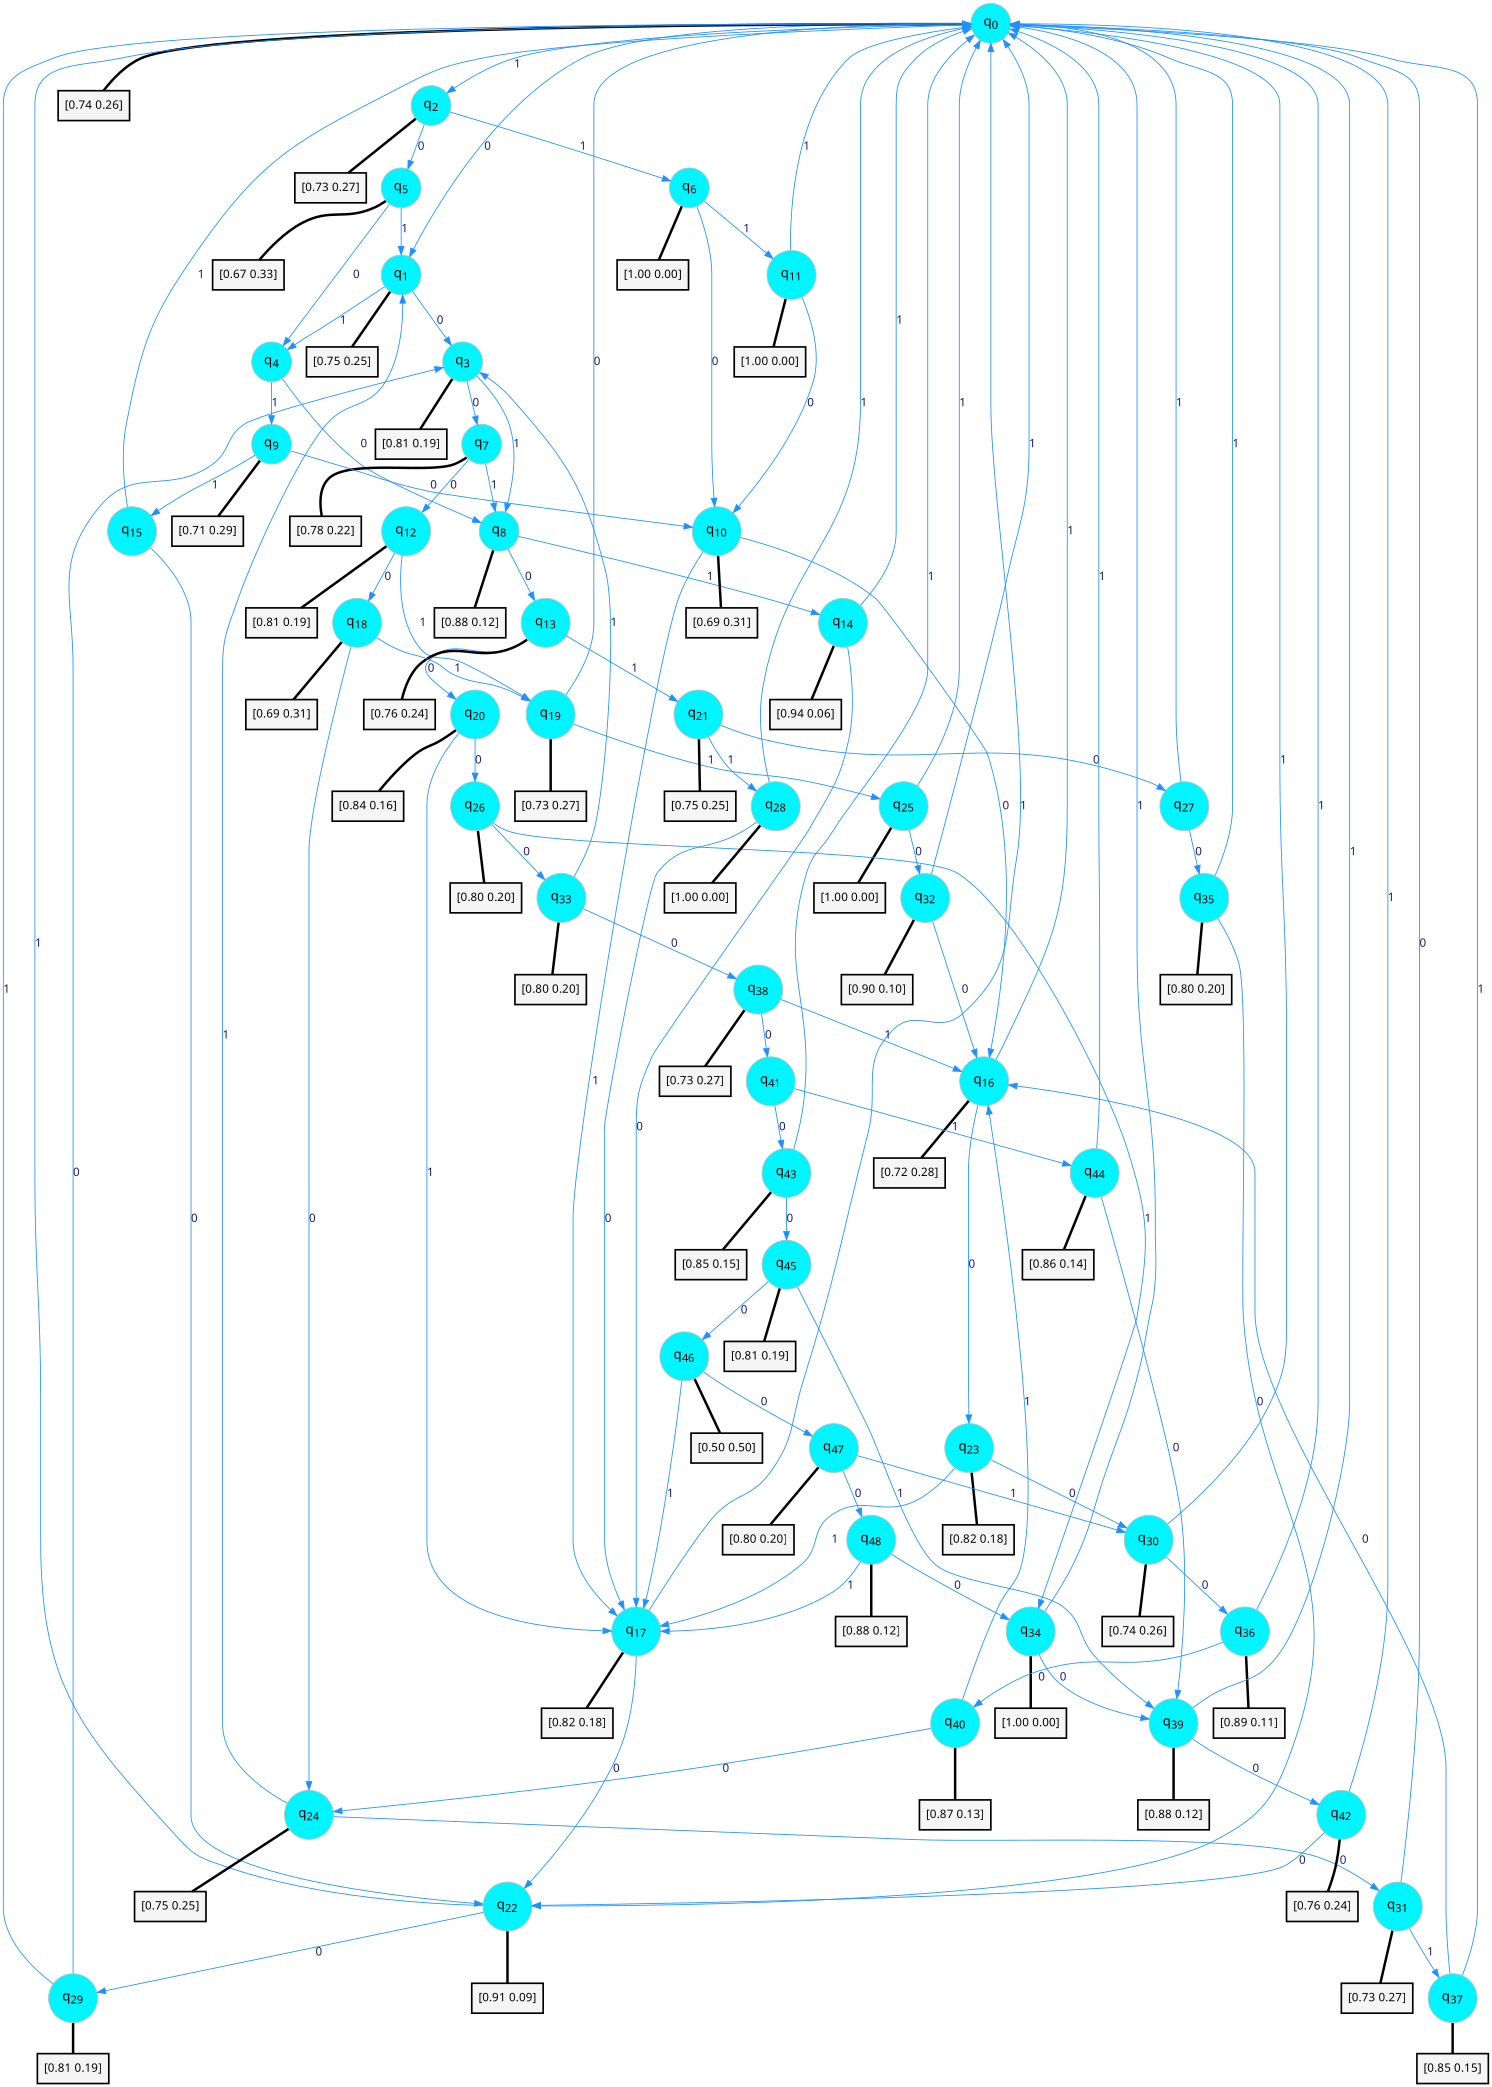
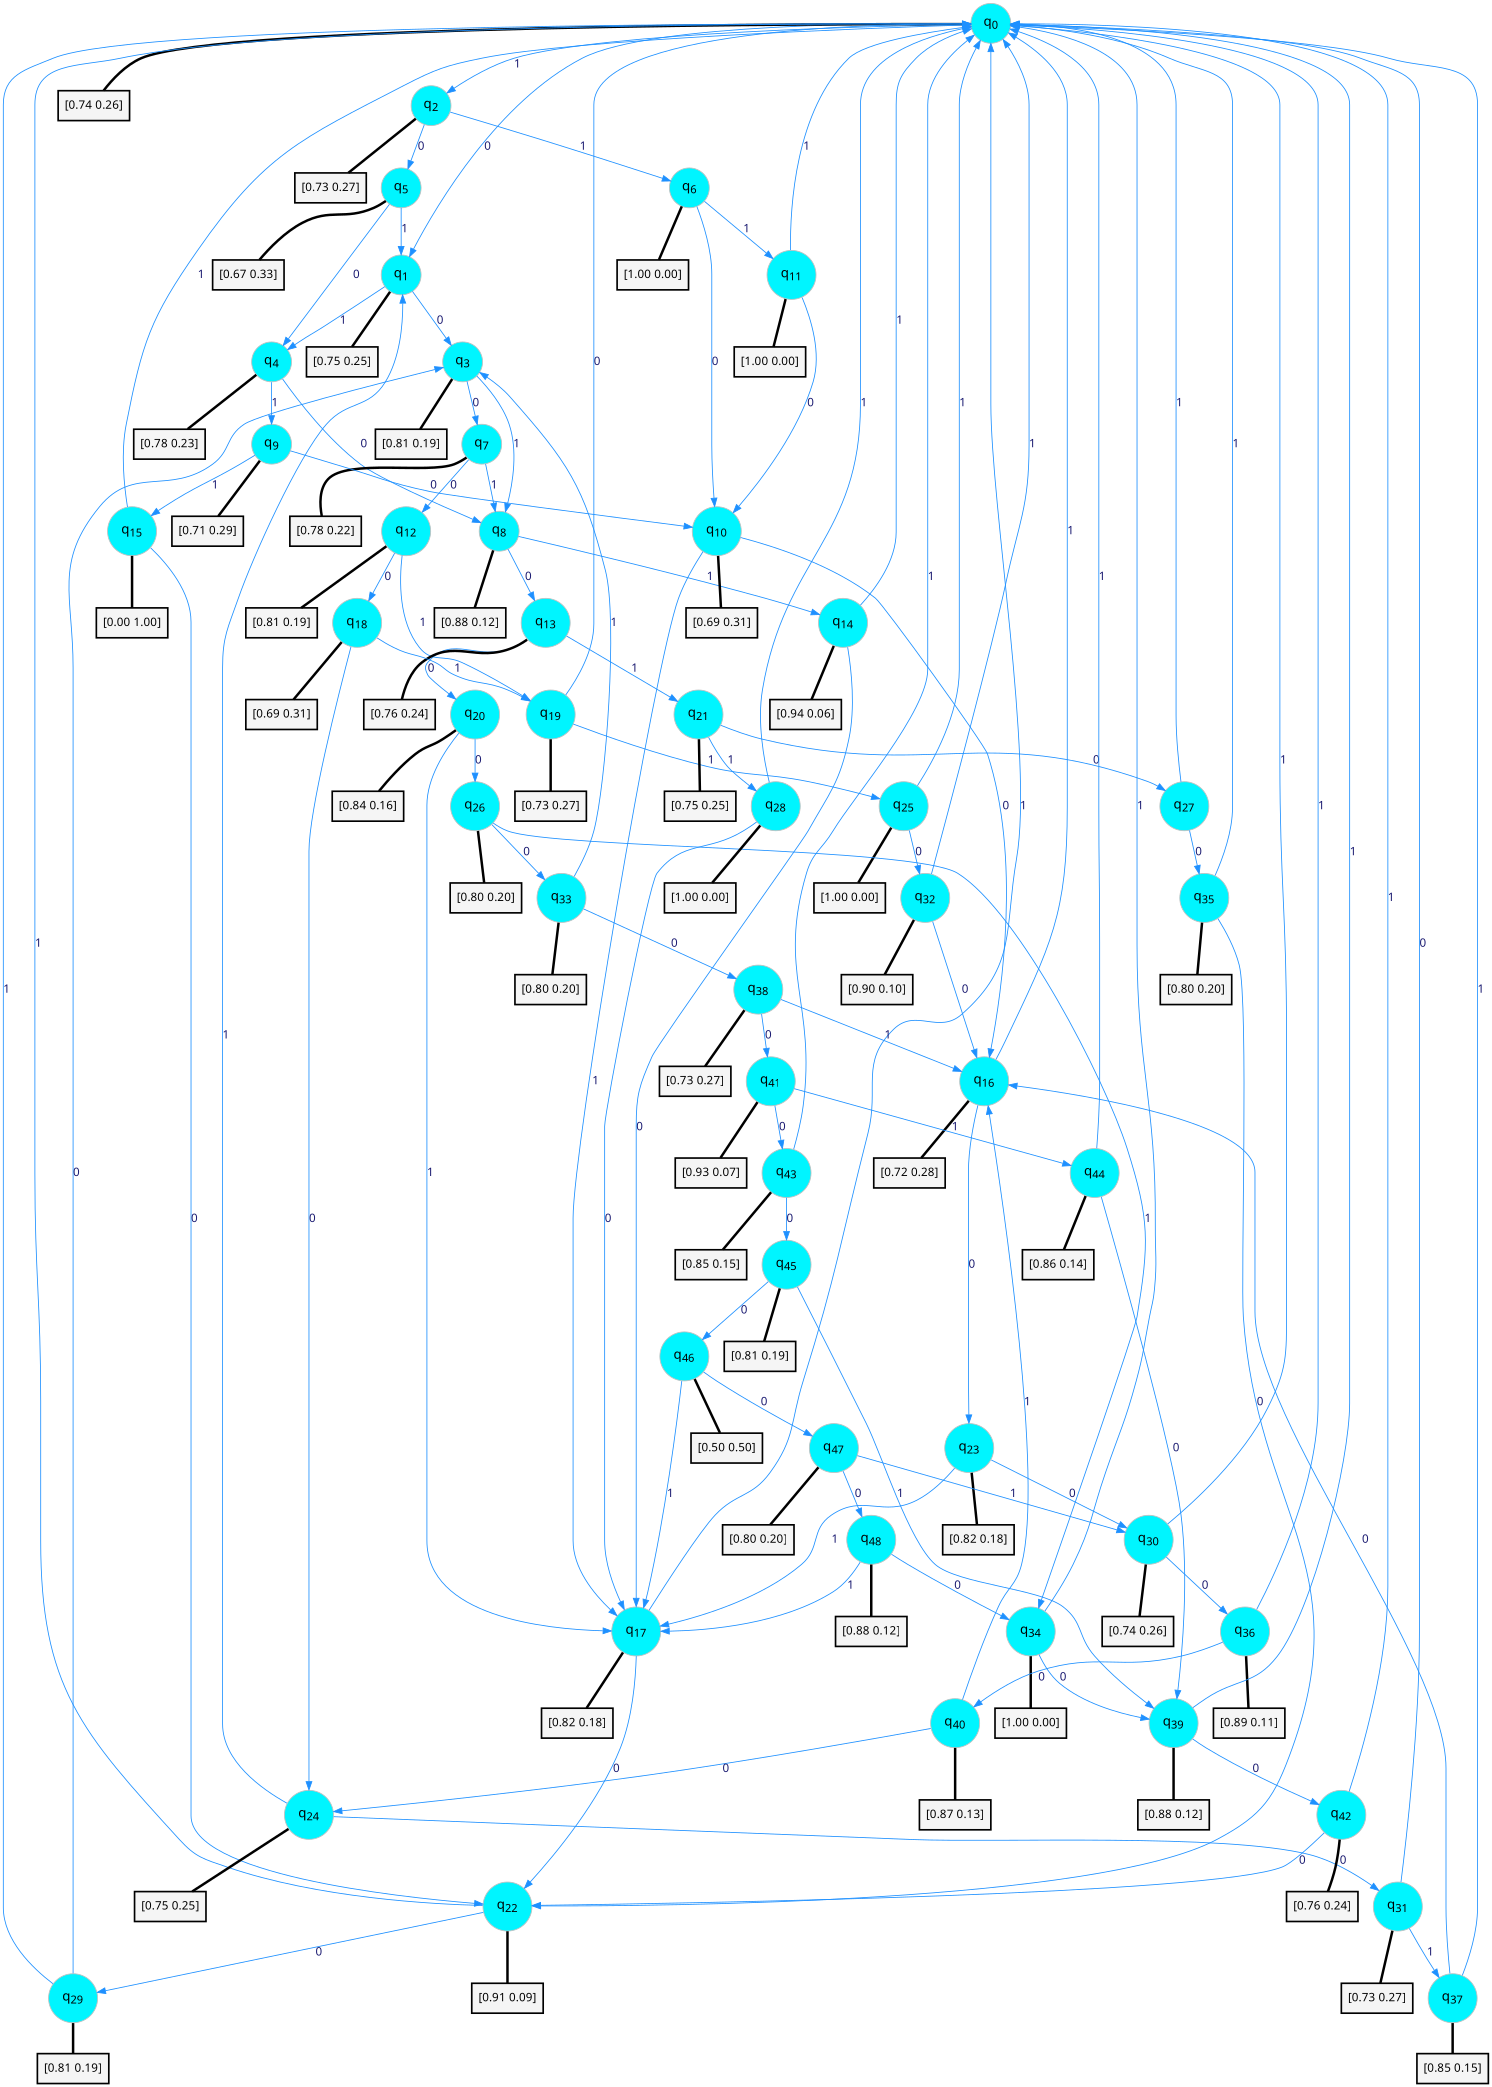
node "[0.78 0.23]": added
node "[0.00 1.00]": added
node "[0.93 0.07]": added
